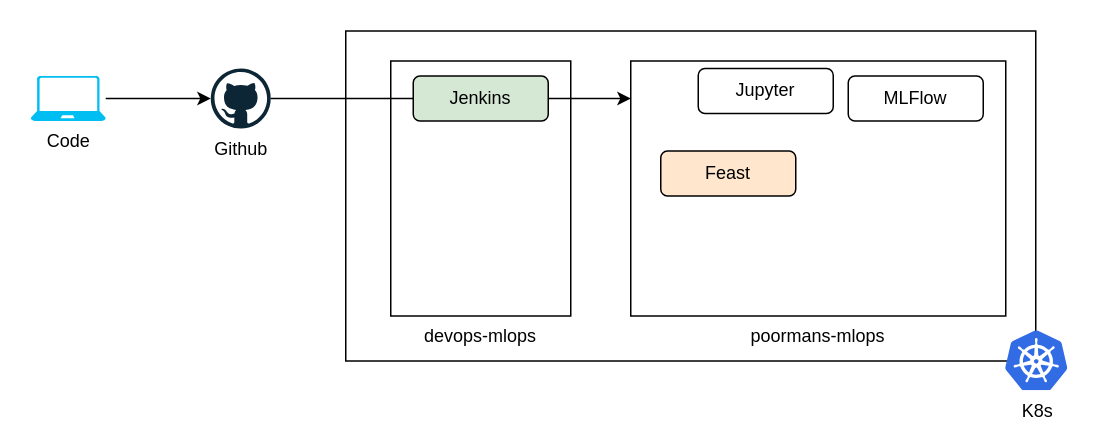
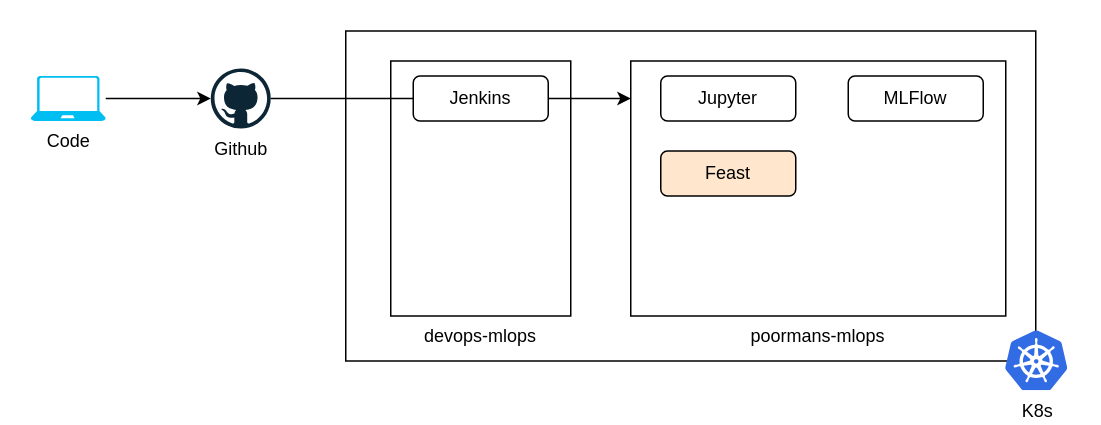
node "Jupyter": moved (766, 91) -> (728, 98)
node "Jenkins": fillcolor #d5e8d4 -> #ffffff
